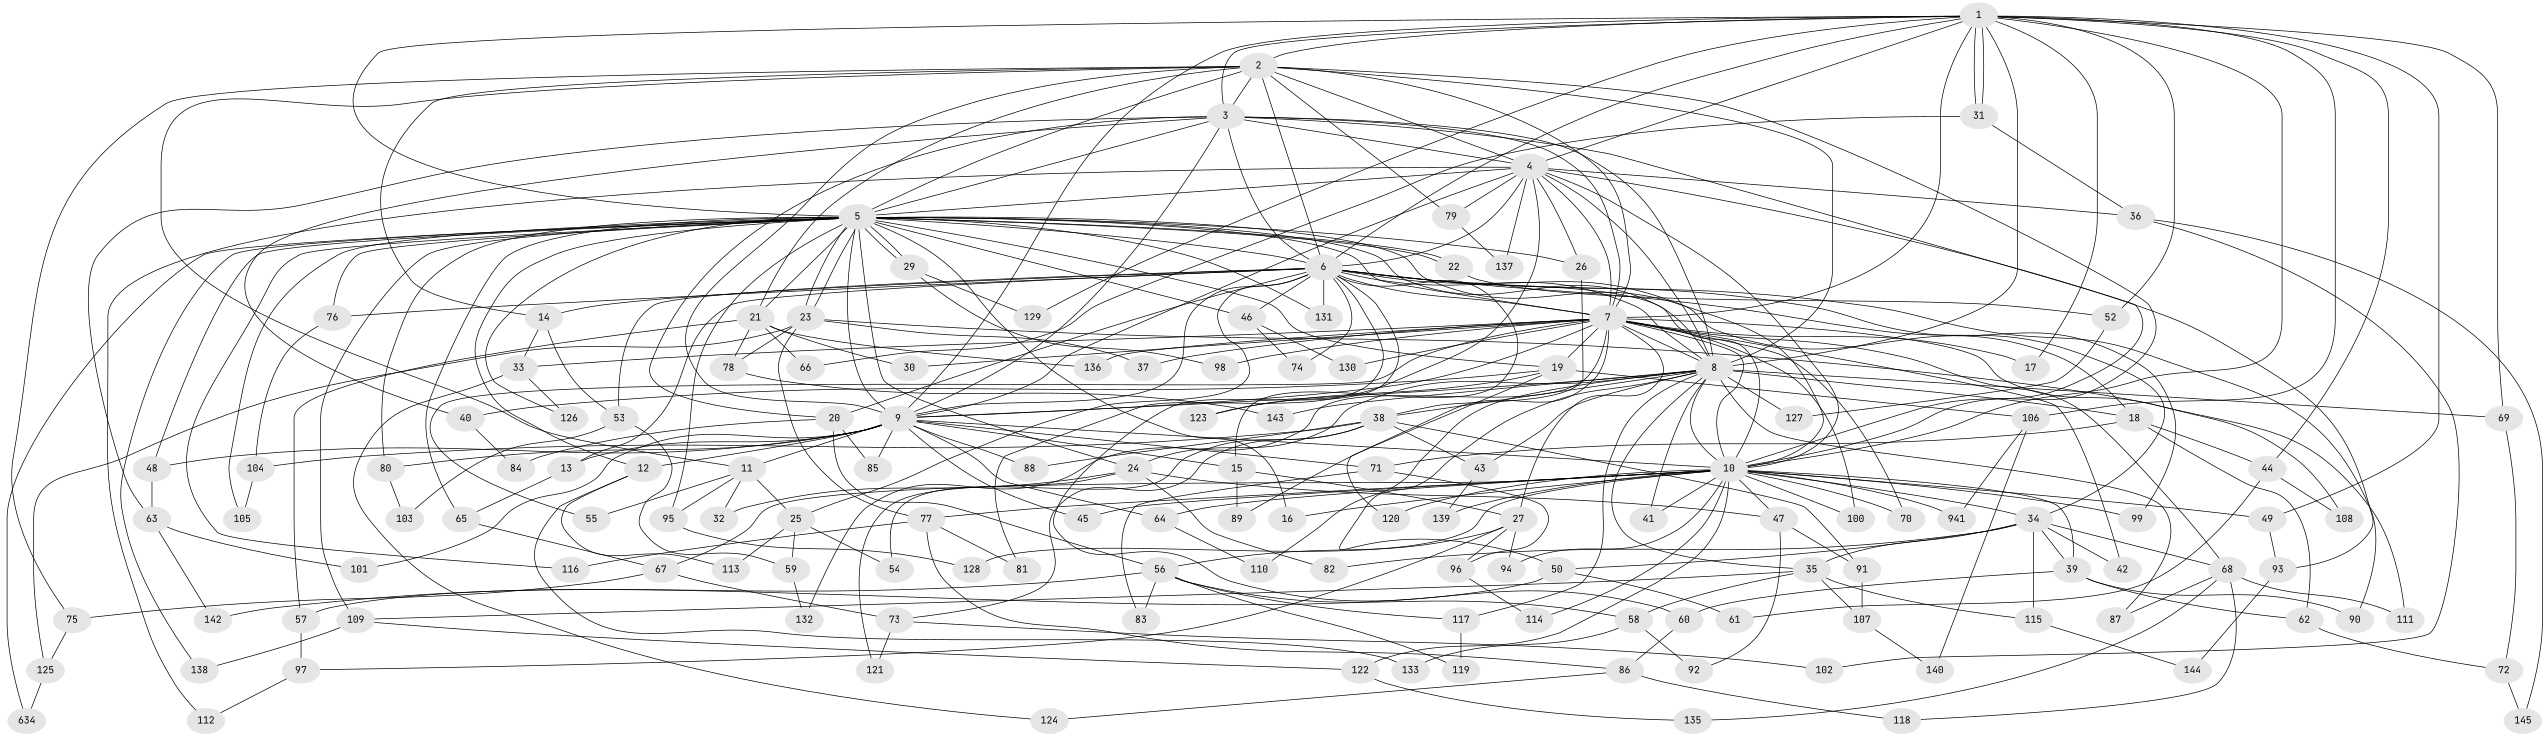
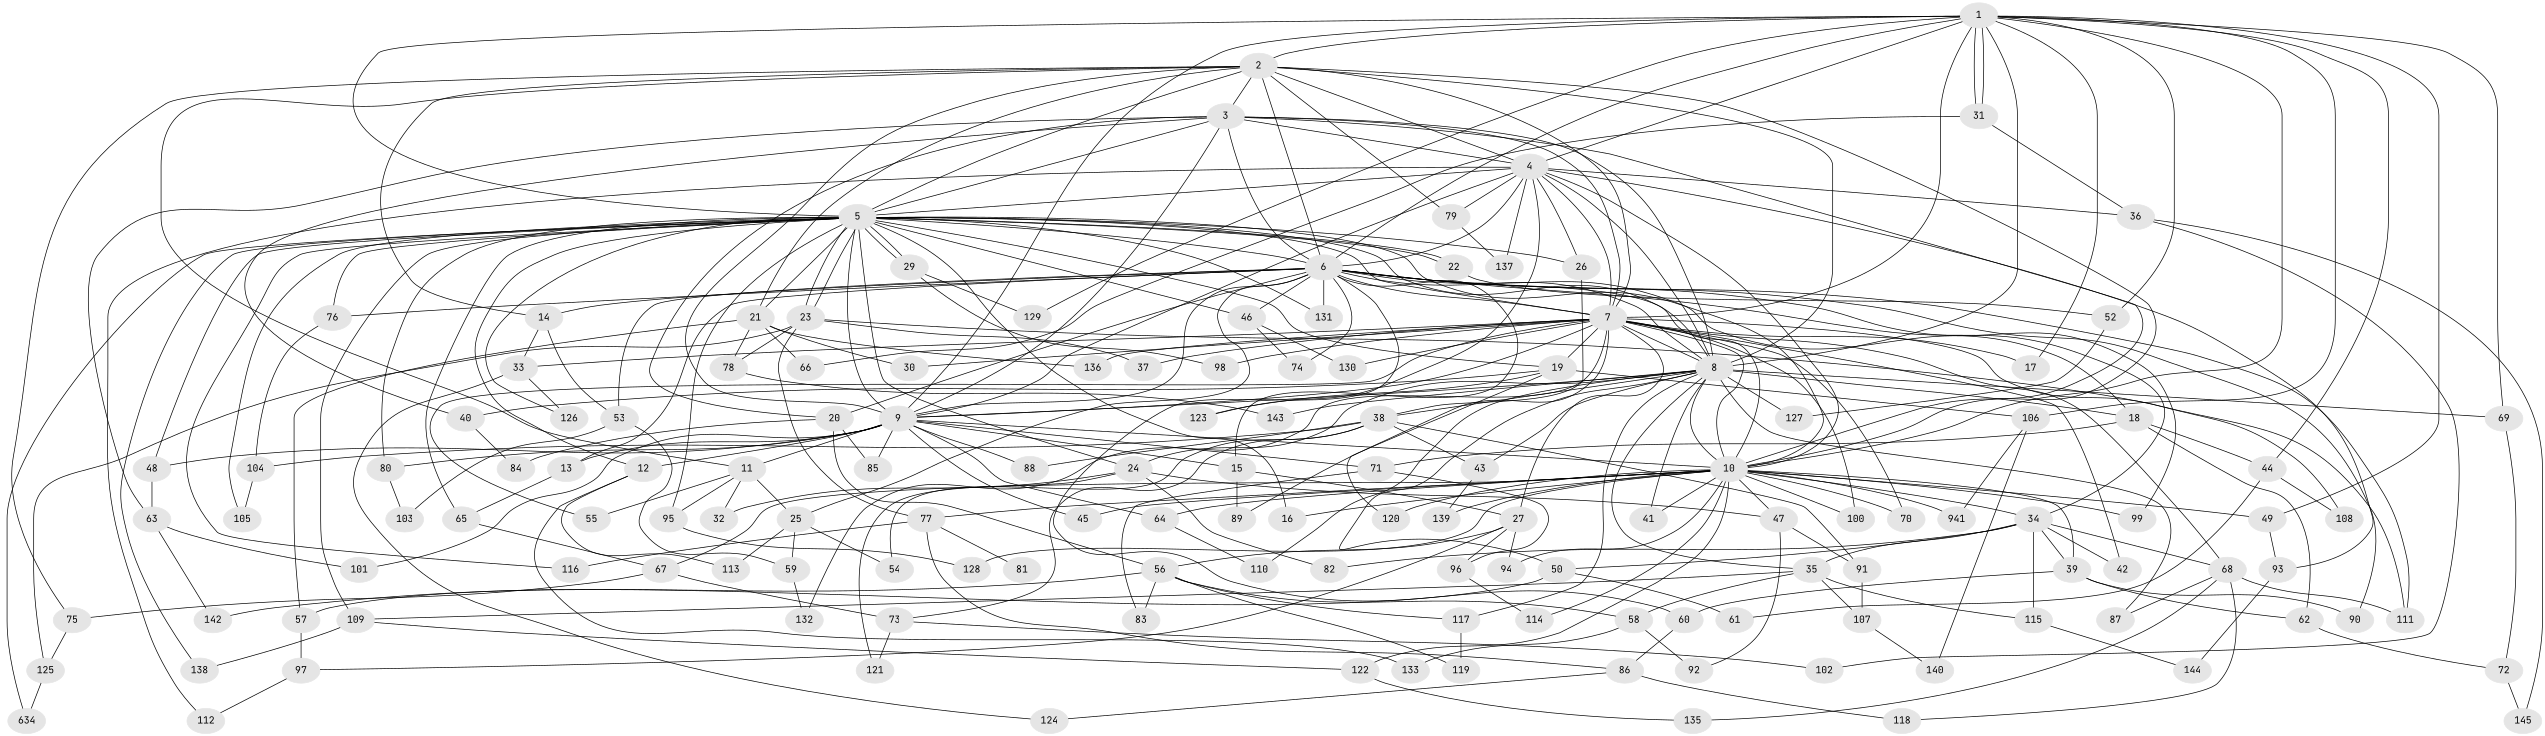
edge "1" -- "3": removed
edge "6" -- "81": now "6" -- "111"
